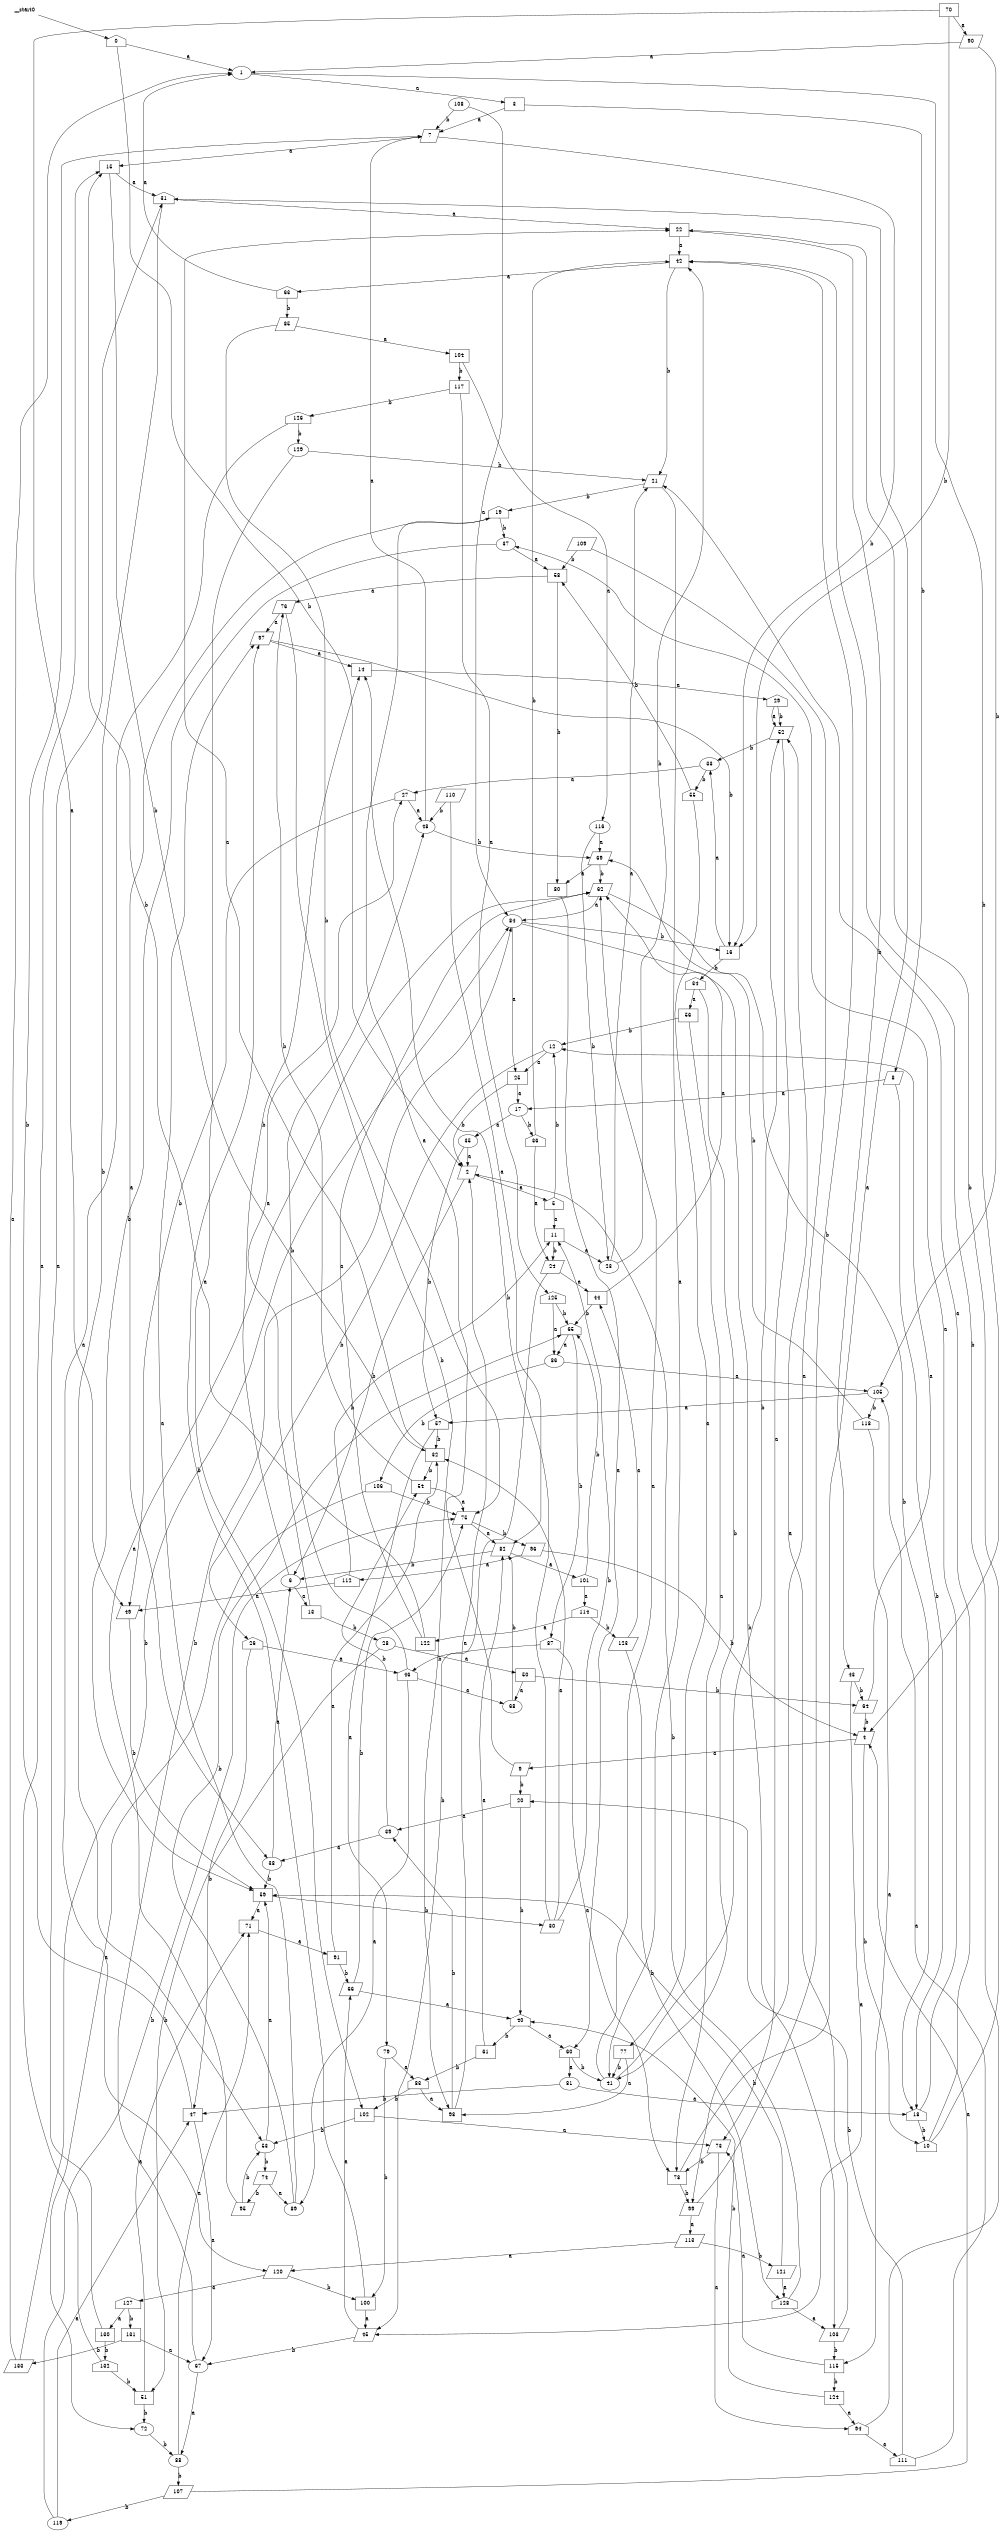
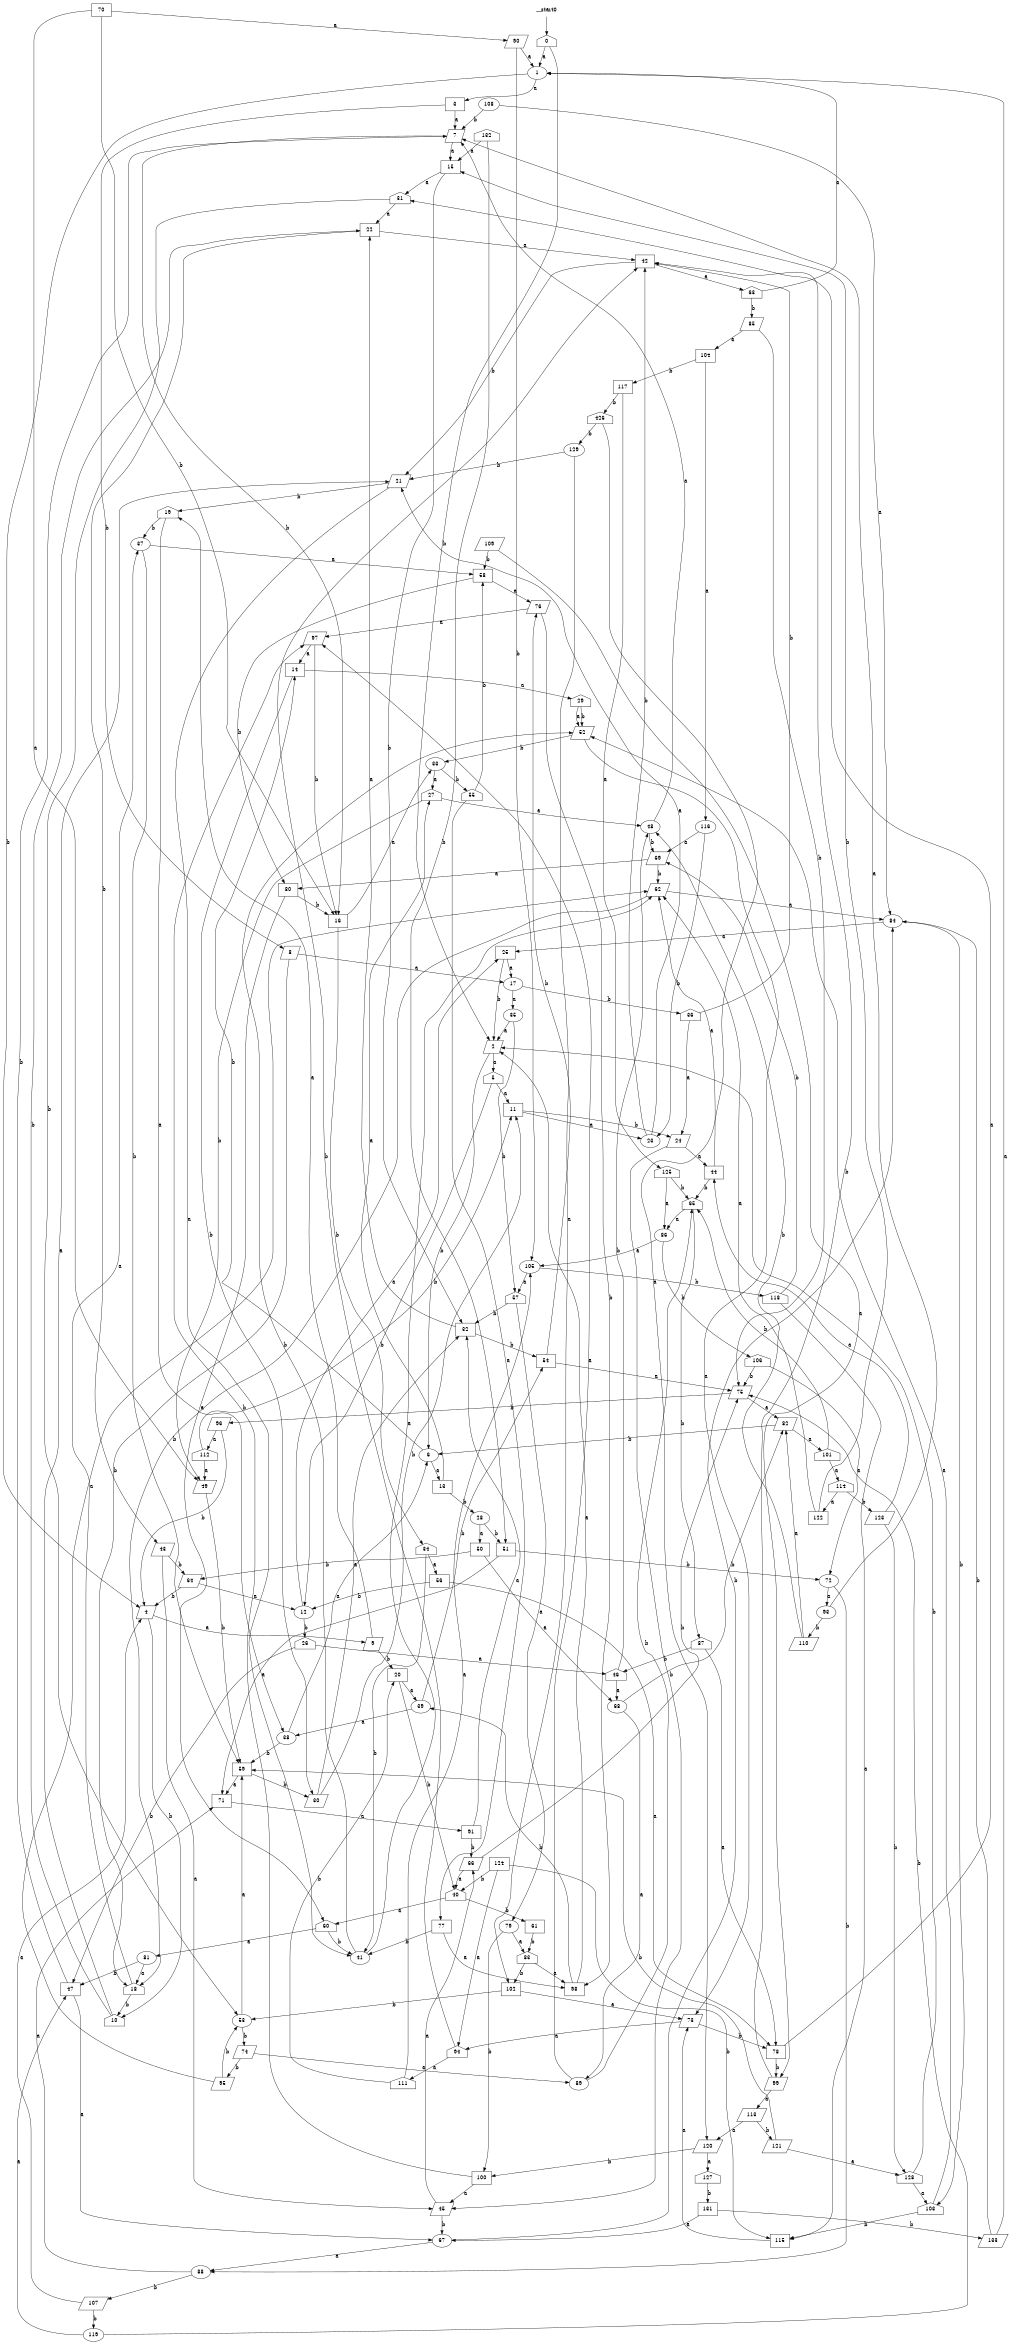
node "126": label "126" -> "426"
edge "84" -> "16": now "80" -> "16"
edge "30" -> "14": reversed
node "93": added
edge "61" -> "82": removed, label "a"
edge "46" -> "89": now "68" -> "89"
node "130": removed
node "103": shape parallelogram -> house
edge "115" -> "124": reversed
